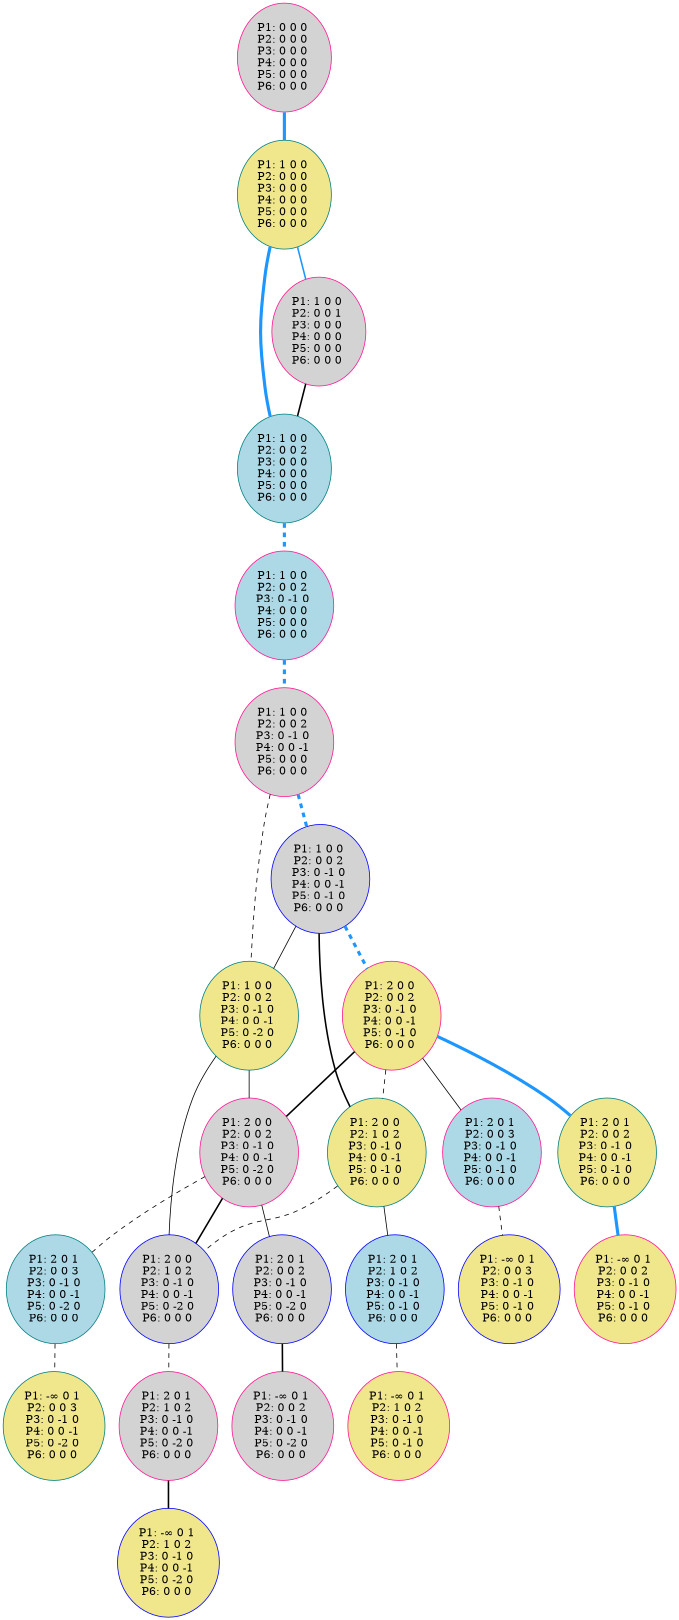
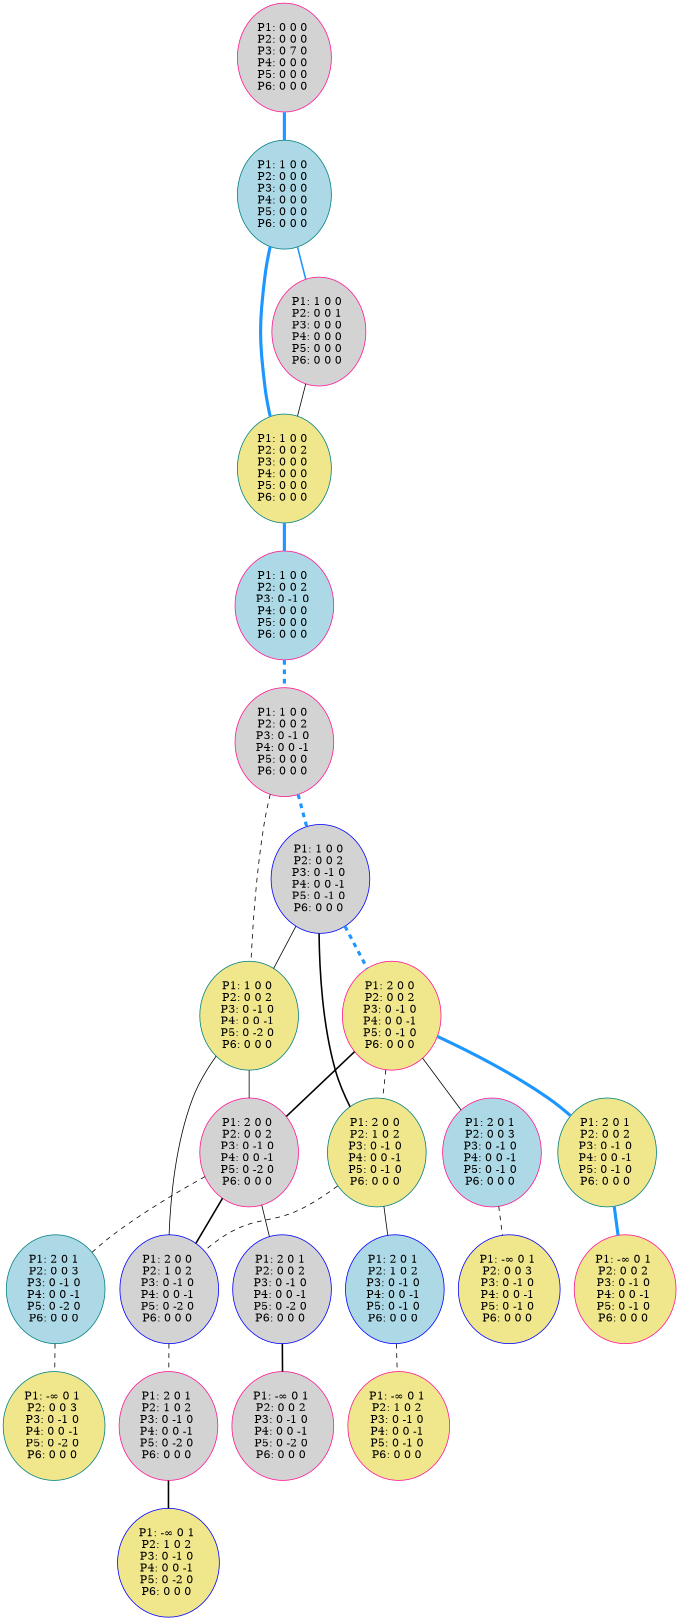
node "P1: 0 0 0 P2: 0 0 0 P3: 0 0 0 P4: 0 0 0 P5: 0 0 0 P6: 0 0 0": label "P1: 0 0 0 P2: 0 0 0 P3: 0 0 0 P4: 0 0 0 P5: 0 0 0 P6: 0 0 0" -> "P1: 0 0 0 P2: 0 0 0 P3: 0 7 0 P4: 0 0 0 P5: 0 0 0 P6: 0 0 0"
node "P1: 1 0 0 P2: 0 0 0 P3: 0 0 0 P4: 0 0 0 P5: 0 0 0 P6: 0 0 0": fillcolor khaki -> lightblue
edge "P1: 1 0 0 P2: 0 0 1 P3: 0 0 0 P4: 0 0 0 P5: 0 0 0 P6: 0 0 0" -- "P1: 1 0 0 P2: 0 0 2 P3: 0 0 0 P4: 0 0 0 P5: 0 0 0 P6: 0 0 0": style bold -> solid
node "P1: 1 0 0 P2: 0 0 2 P3: 0 0 0 P4: 0 0 0 P5: 0 0 0 P6: 0 0 0": fillcolor lightblue -> khaki
edge "P1: 1 0 0 P2: 0 0 2 P3: 0 0 0 P4: 0 0 0 P5: 0 0 0 P6: 0 0 0" -- "P1: 1 0 0 P2: 0 0 2 P3: 0 -1 0 P4: 0 0 0 P5: 0 0 0 P6: 0 0 0": style dashed -> solid
